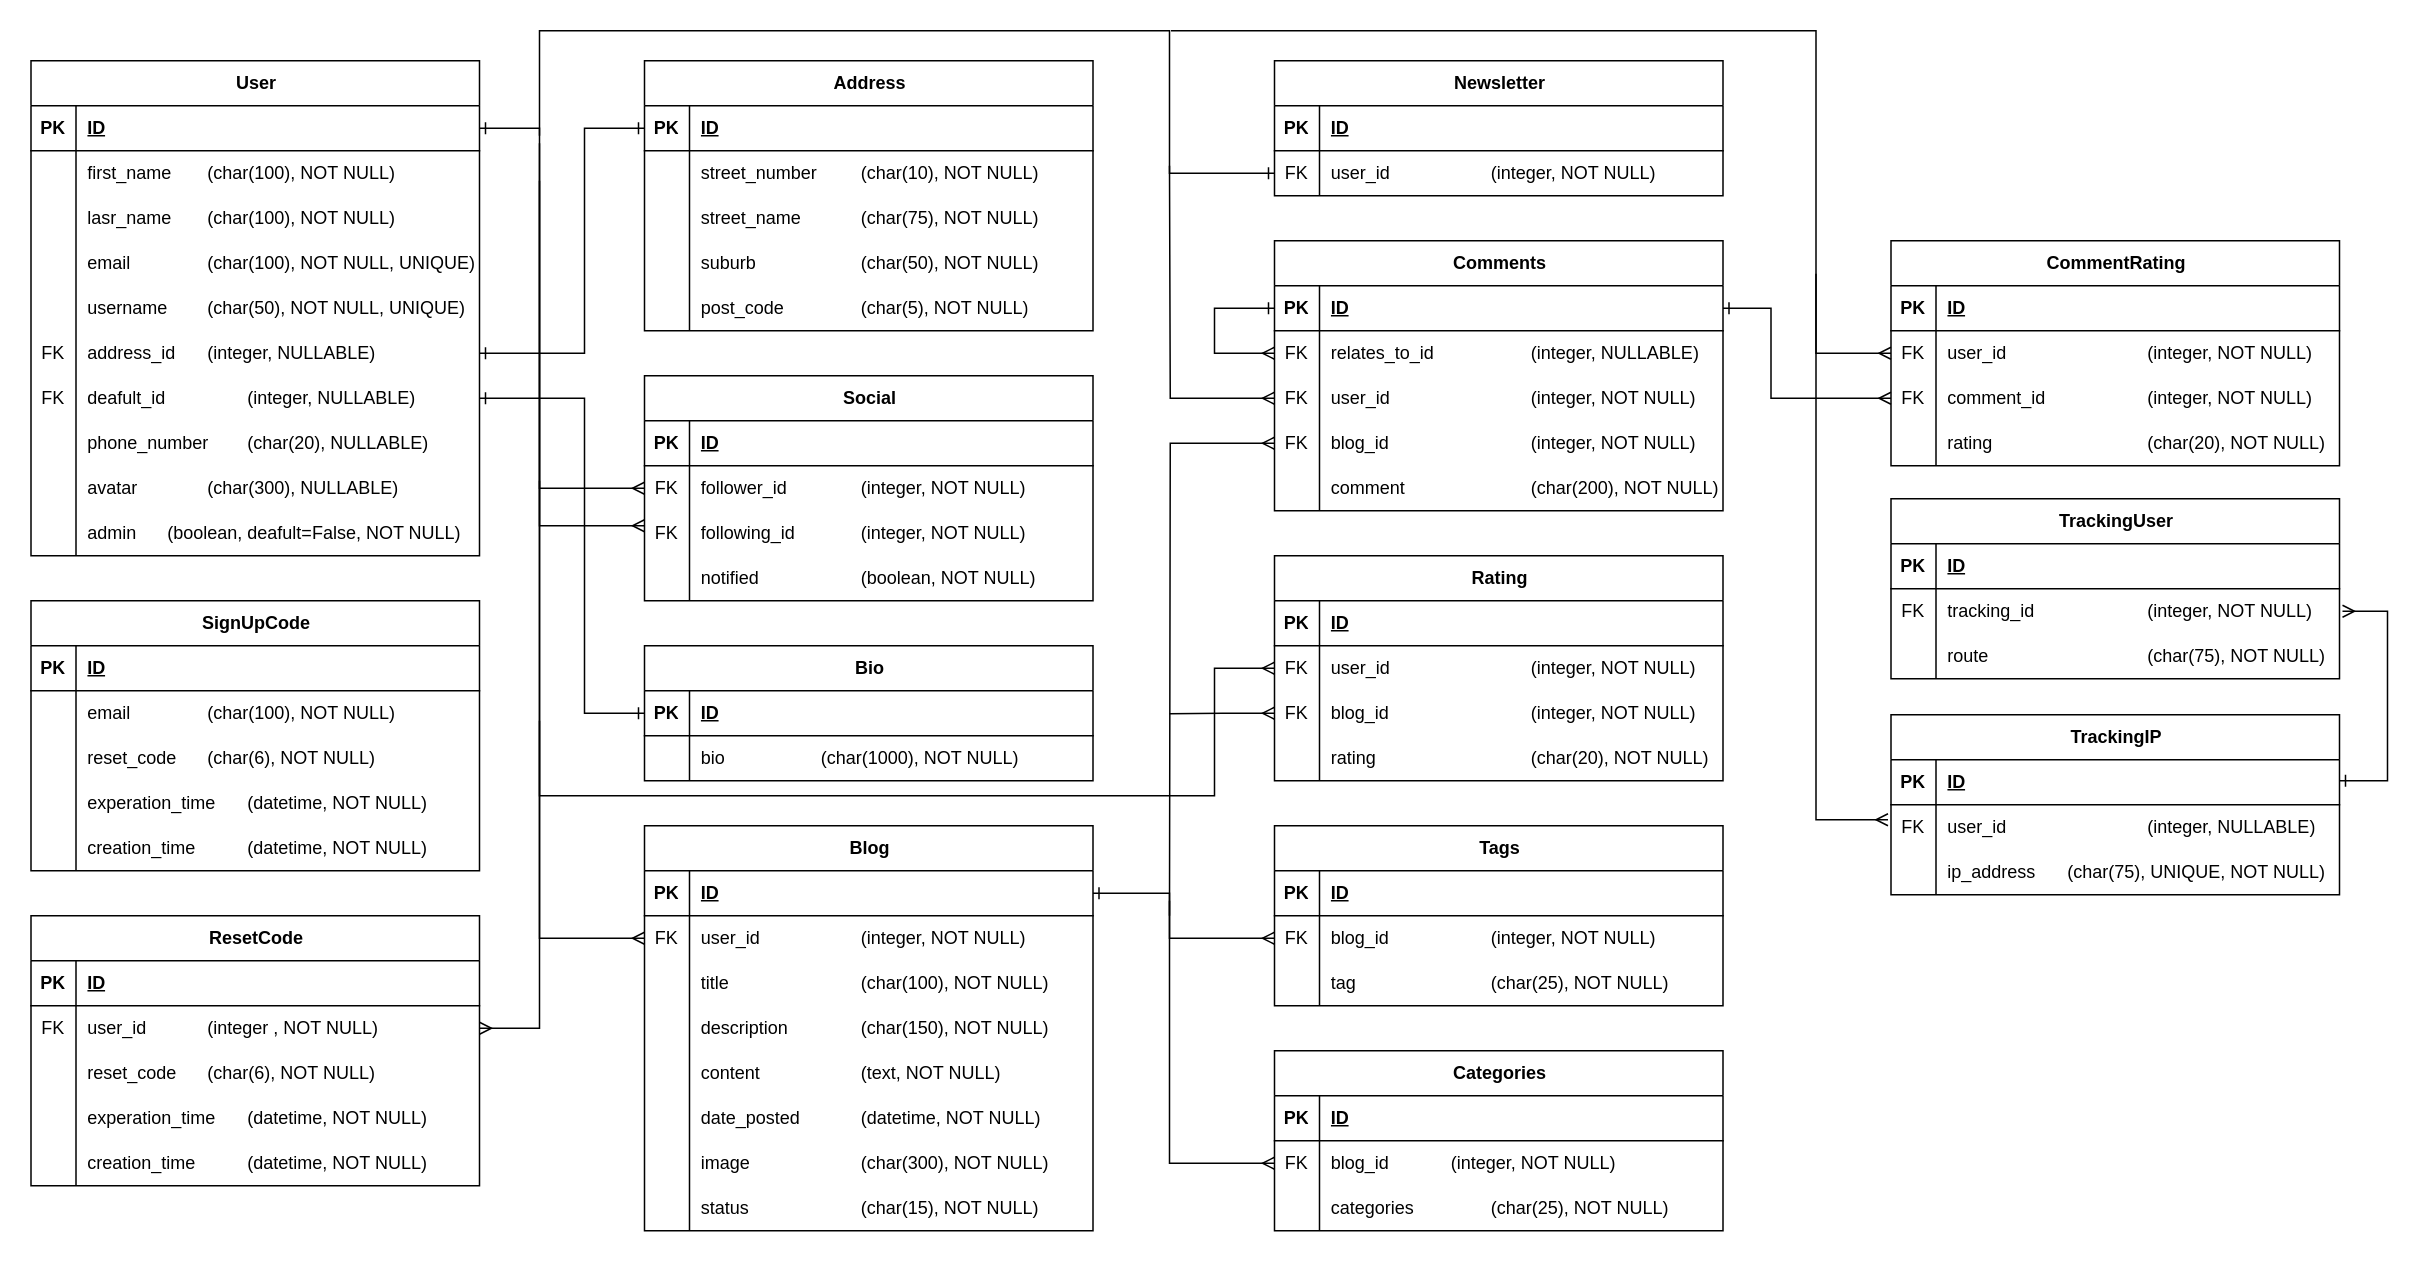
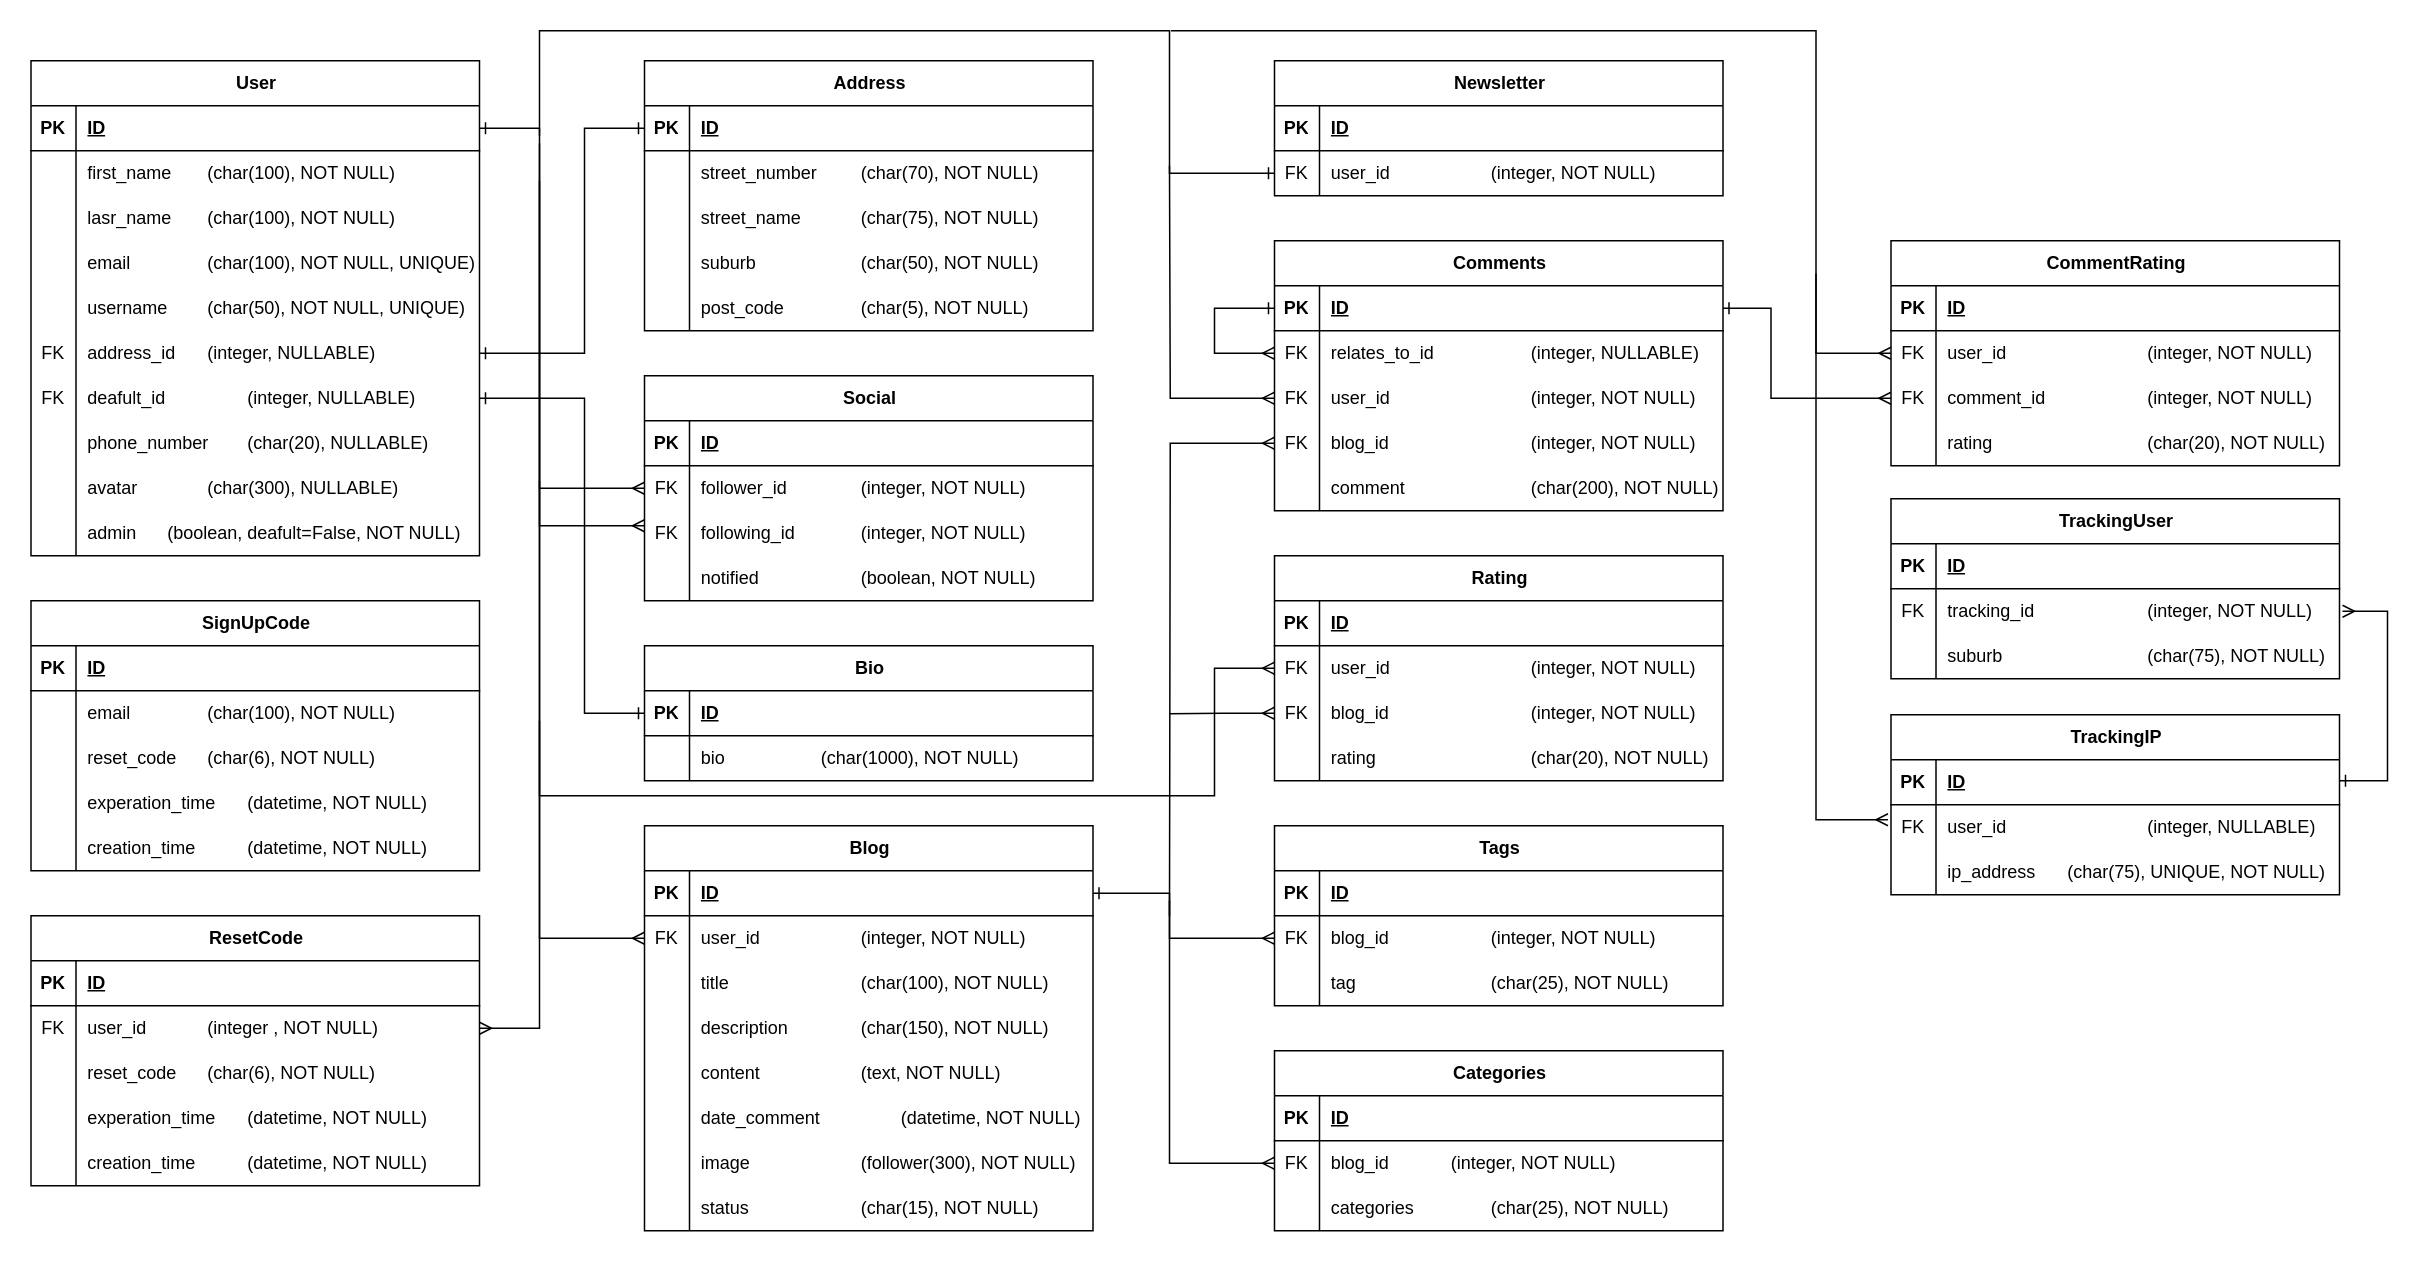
node "street_number (char(10), NOT NULL)": label "street_number (char(10), NOT NULL)" -> "street_number (char(70), NOT NULL)"
node "route (char(75), NOT NULL)": label "route (char(75), NOT NULL)" -> "suburb (char(75), NOT NULL)"
node "date_posted (datetime, NOT NULL)": label "date_posted (datetime, NOT NULL)" -> "date_comment (datetime, NOT NULL)"
node "image (char(300), NOT NULL)": label "image (char(300), NOT NULL)" -> "image (follower(300), NOT NULL)"
